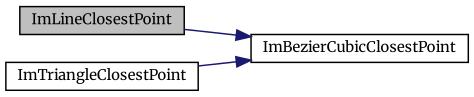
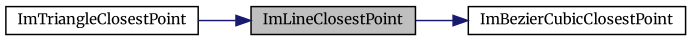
edge "ImTriangleClosestPoint" -> "ImBezierCubicClosestPoint": now "ImTriangleClosestPoint" -> "ImLineClosestPoint"
